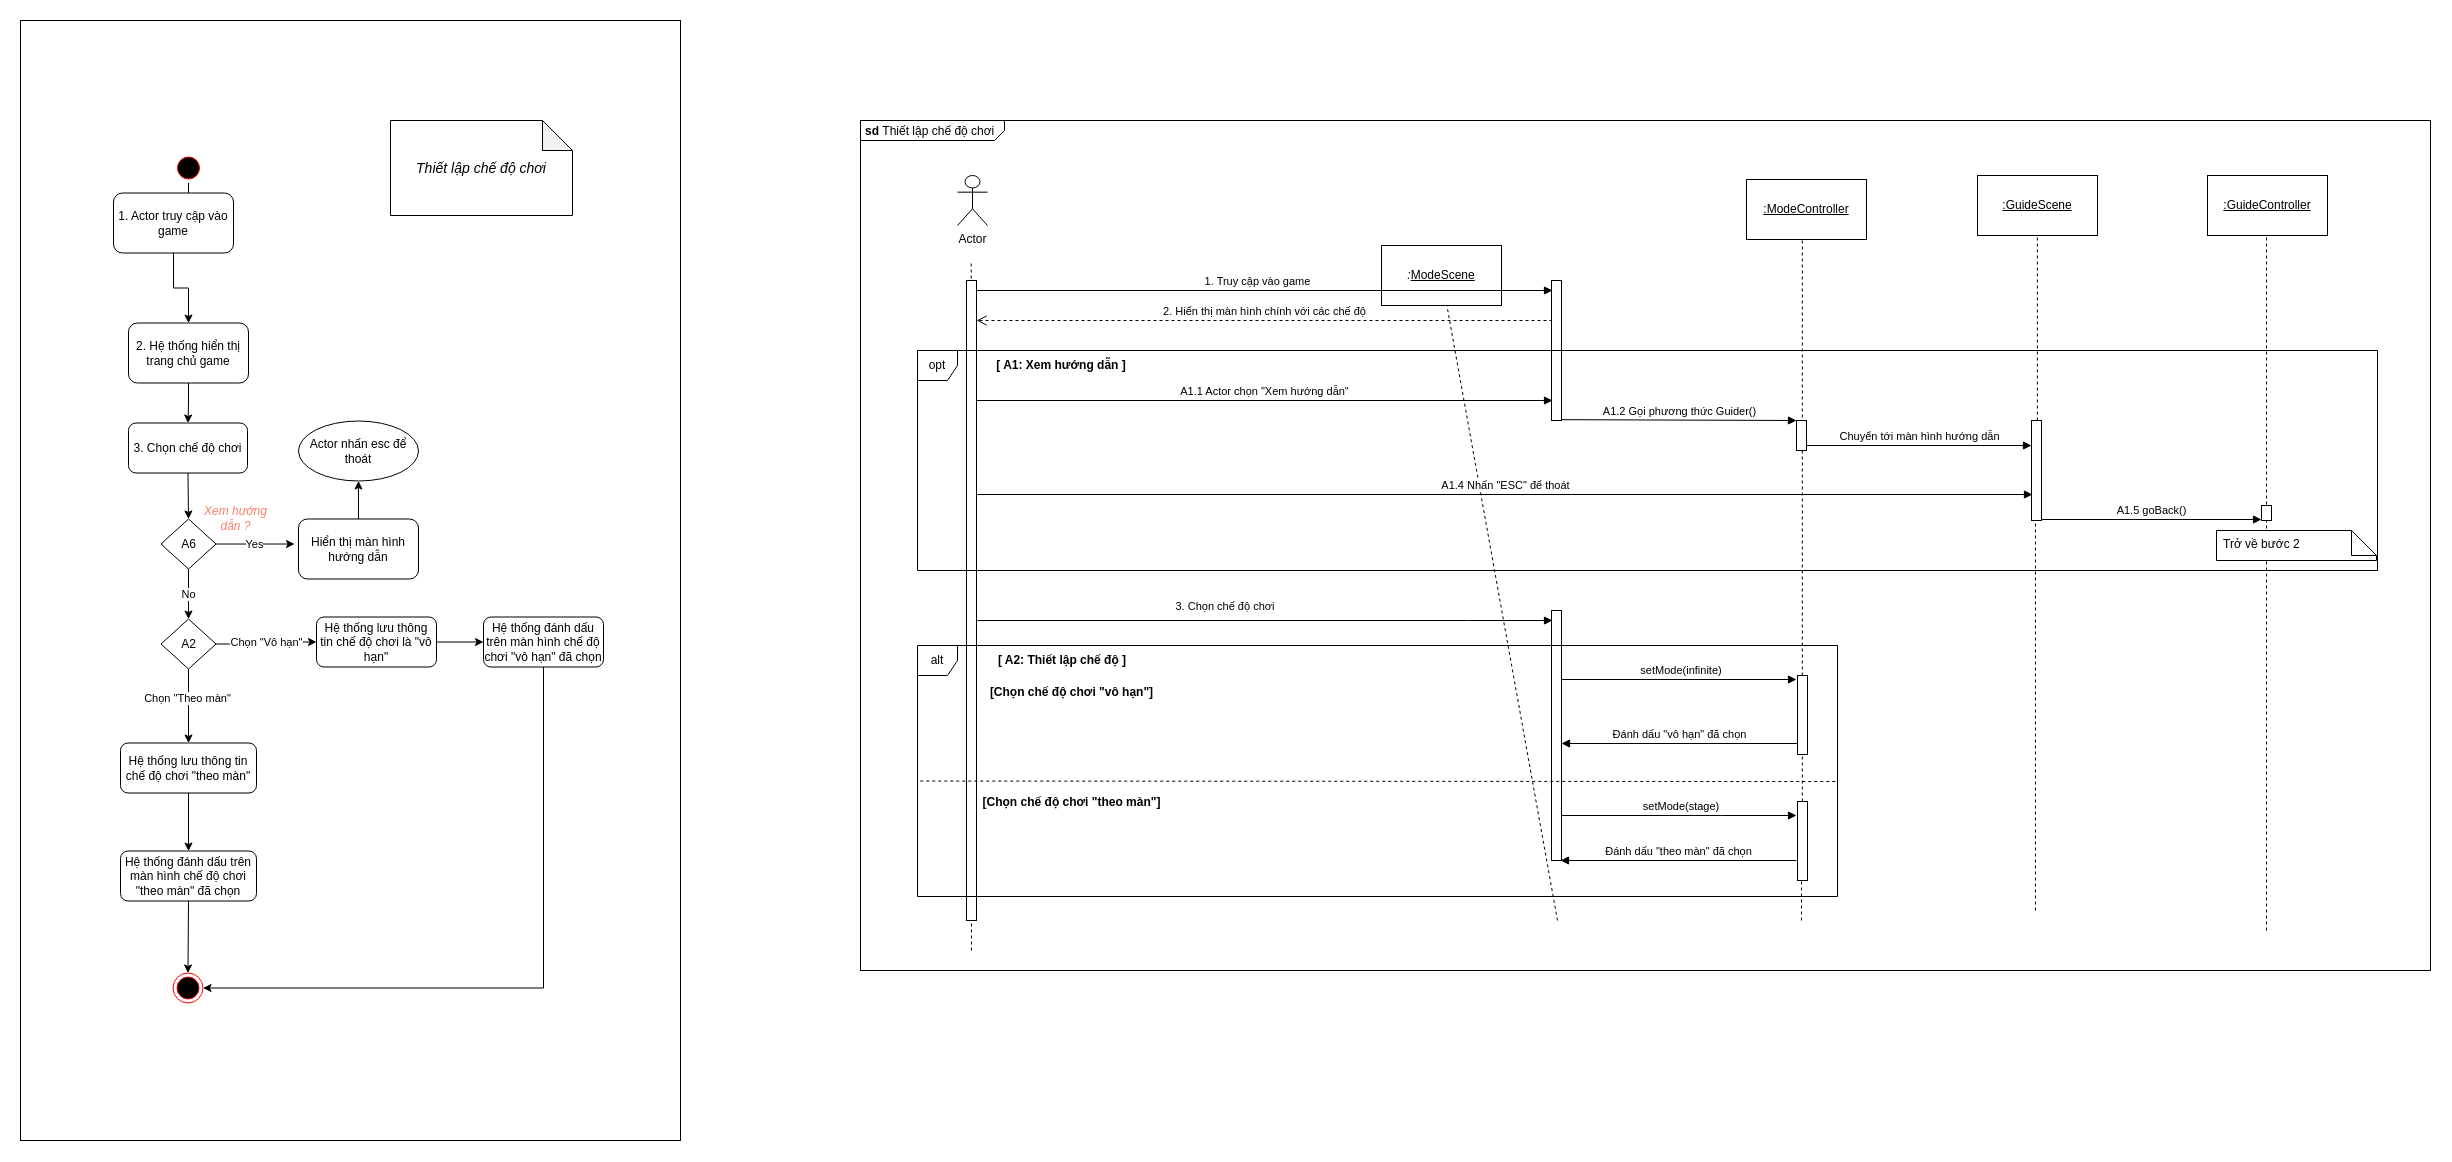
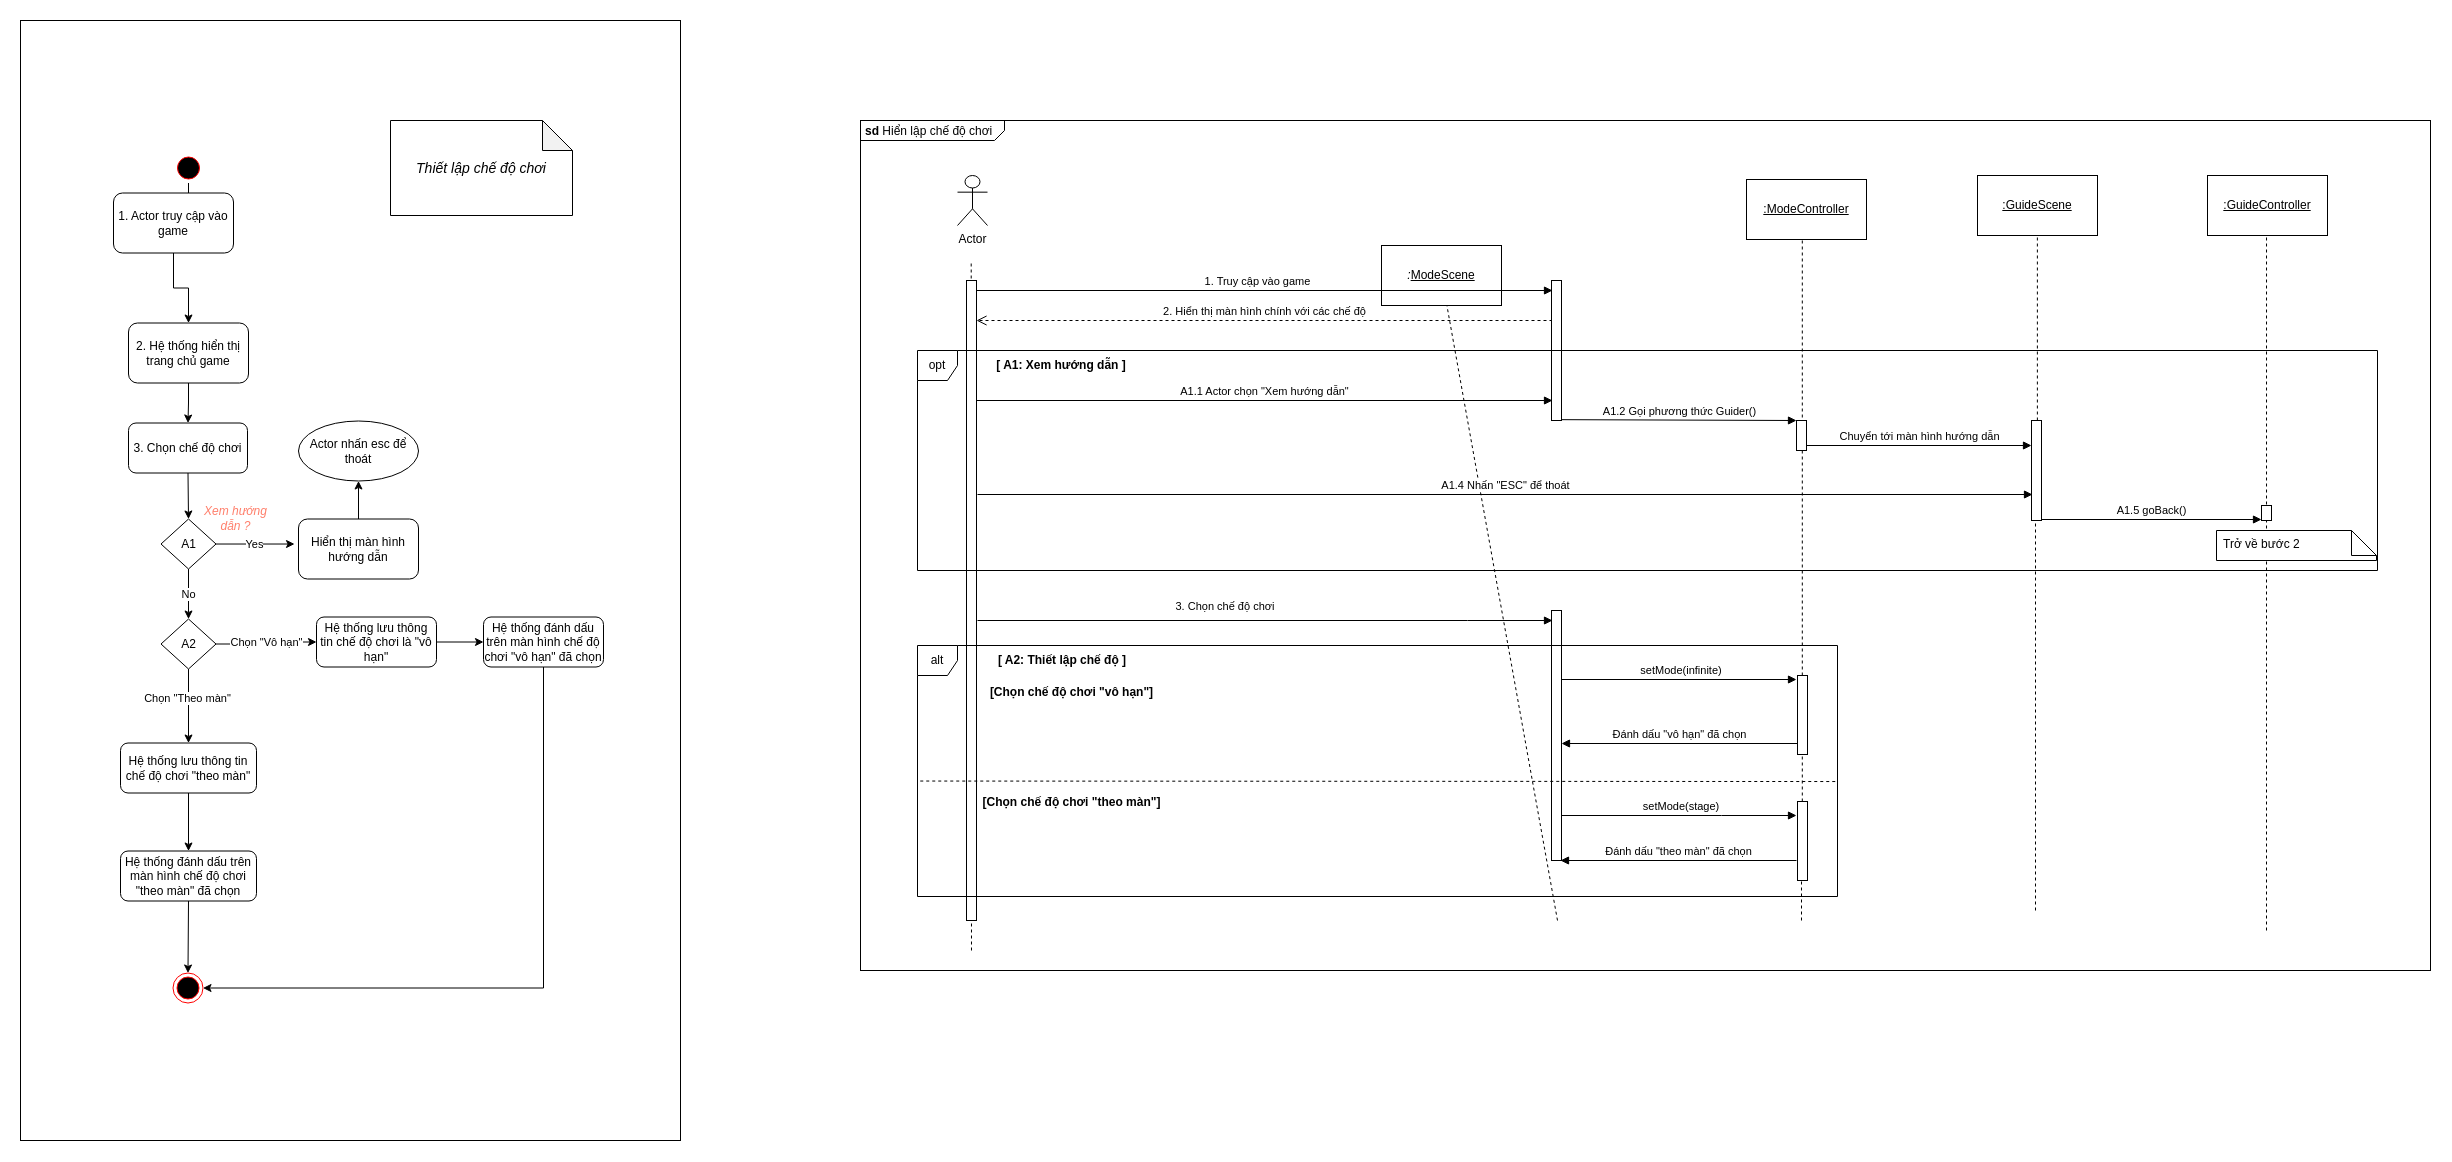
node "sd Thiết lập chế độ chơi": label "sd Thiết lập chế độ chơi" -> "sd Hiển lập chế độ chơi"
node "A6": label "A6" -> "A1"
